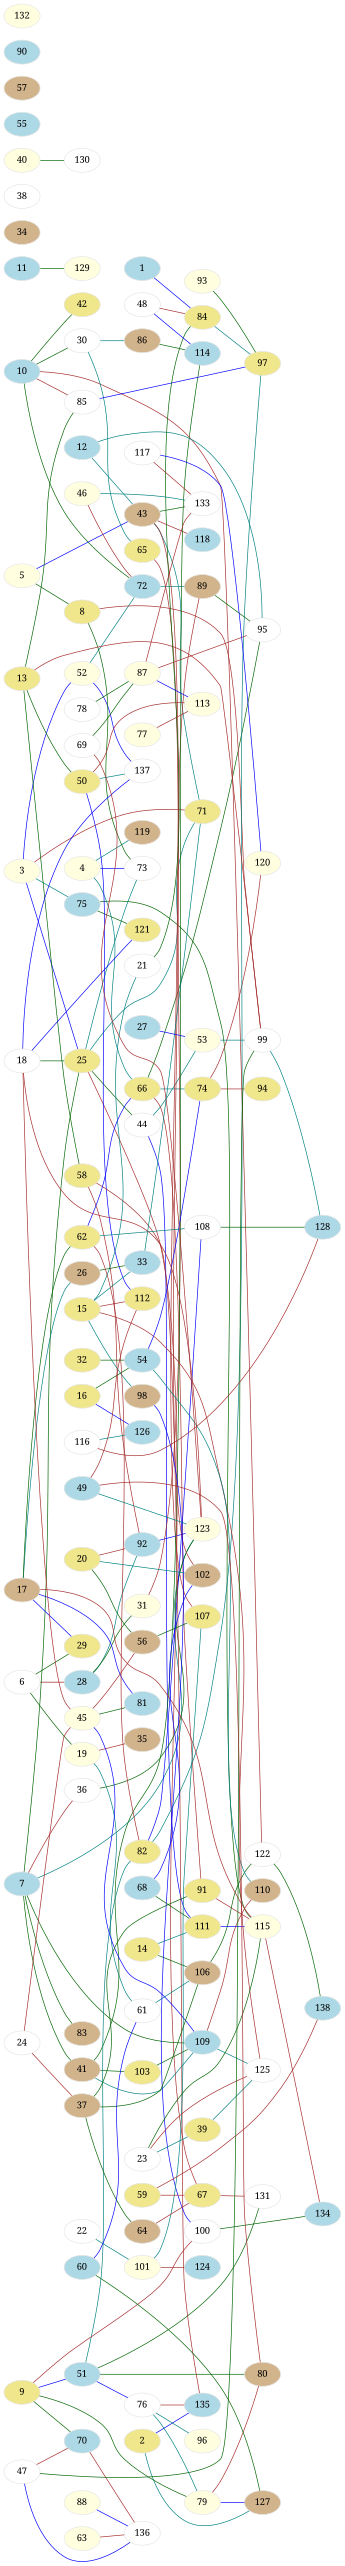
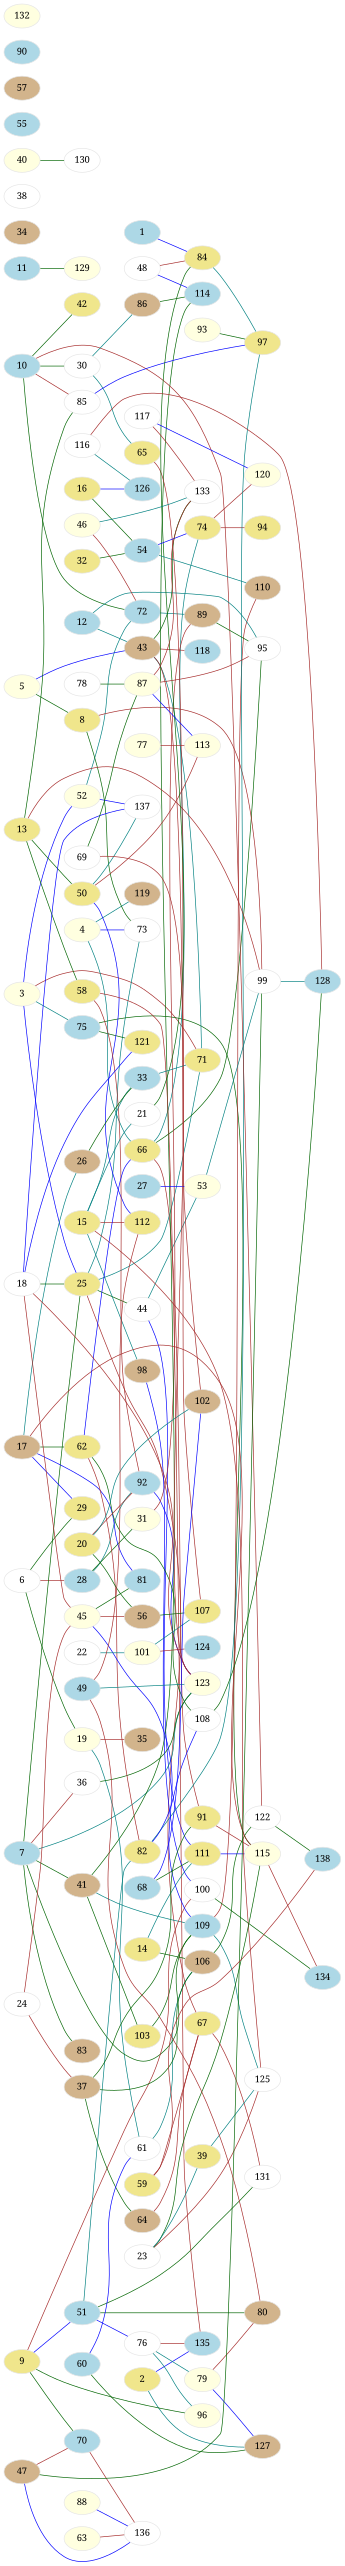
edge "108" -- "62": color teal -> darkgreen
edge "9" -- "79": now "9" -- "96"
node "47": fillcolor white -> tan
